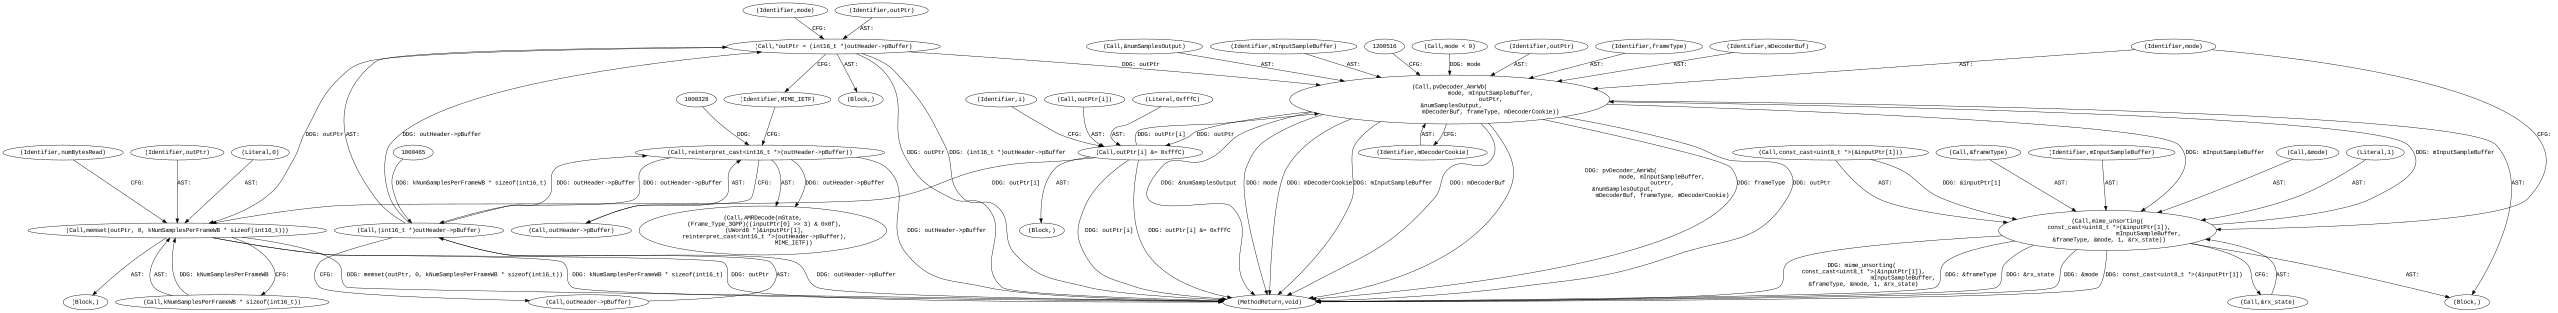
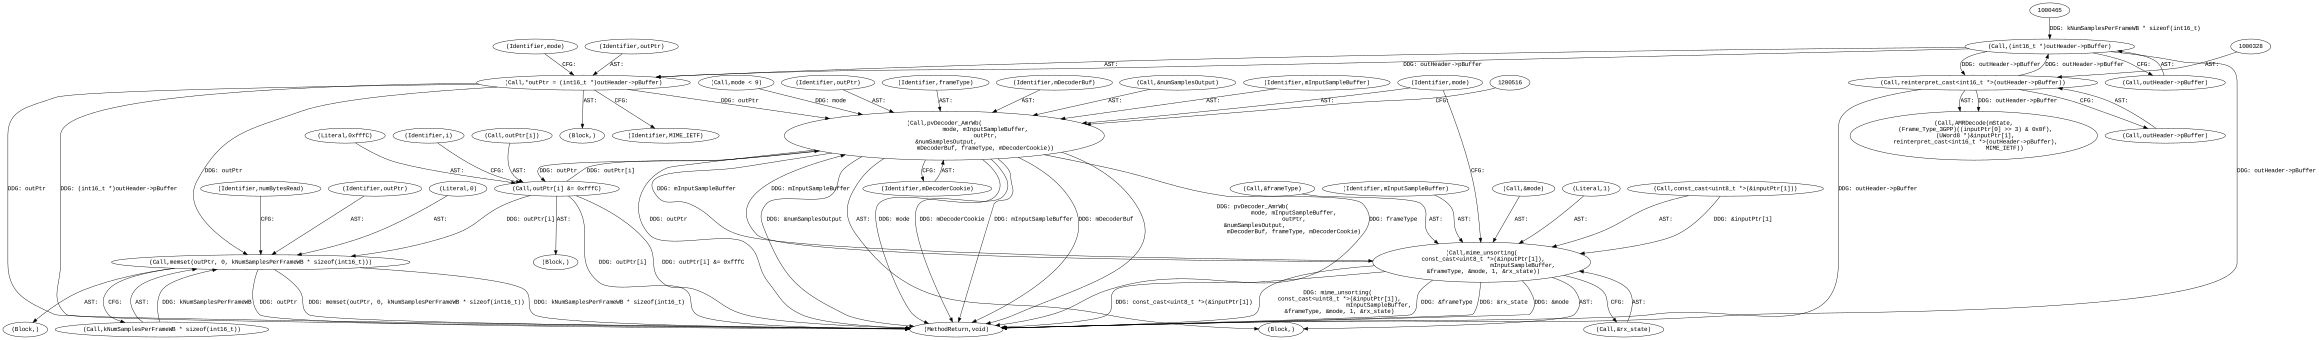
edge "(Identifier,MIME_IETF)" -> "(Call,reinterpret_cast<int16_t *>(outHeader->pBuffer))": removed, label "CFG:"
edge "1000328" -> "(Call,reinterpret_cast<int16_t *>(outHeader->pBuffer))": label "DDG: " -> "AST: "
